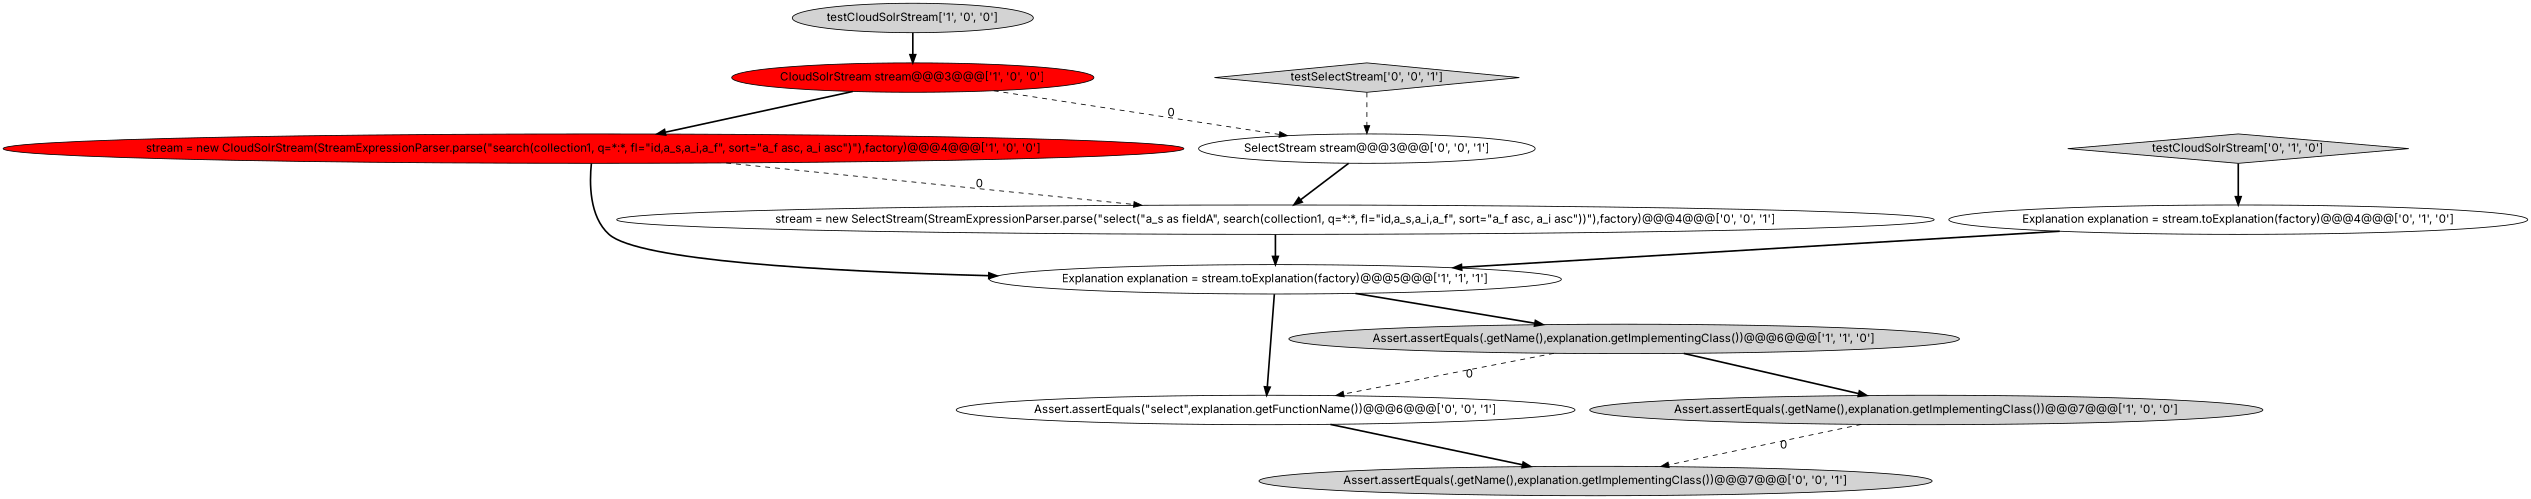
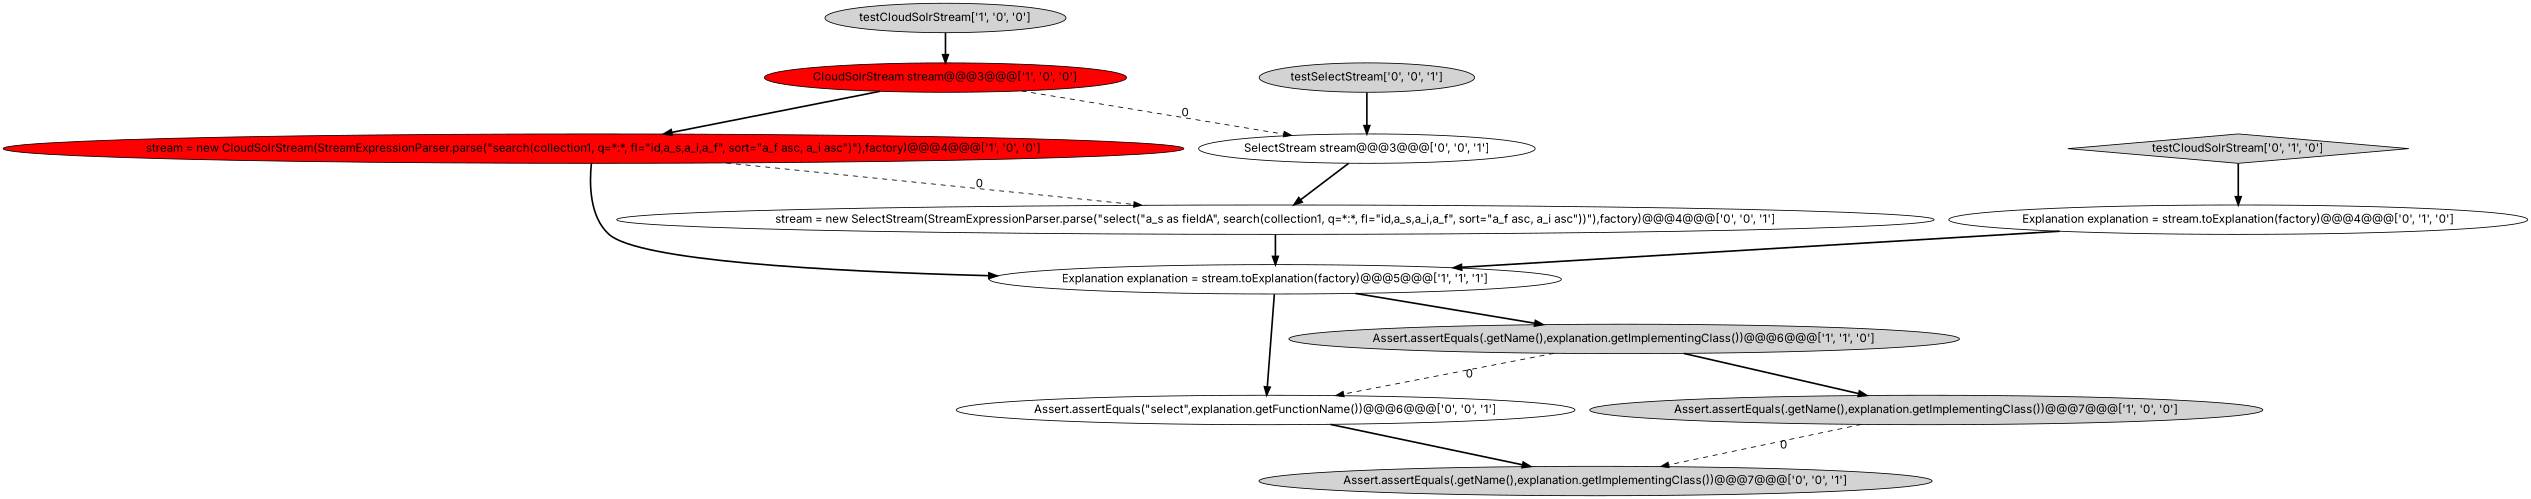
node "testSelectStream['0', '0', '1']": shape diamond -> ellipse
edge "testSelectStream['0', '0', '1']" -> "SelectStream stream@@@3@@@['0', '0', '1']": style dashed -> bold
